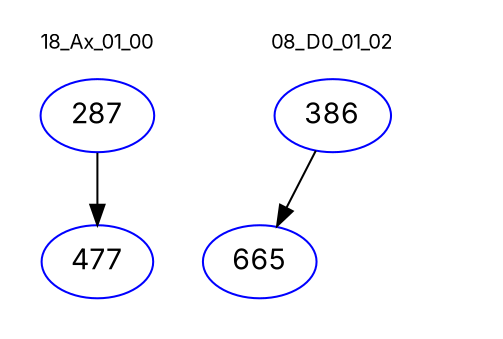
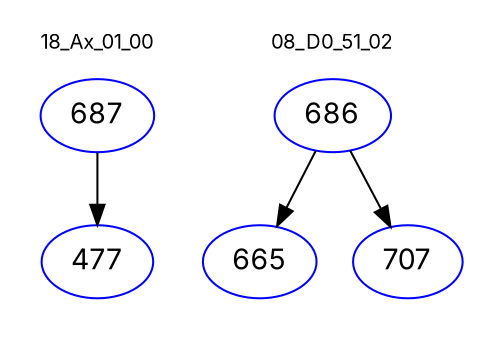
cluster "08_D0_01_02": label "08_D0_01_02" -> "08_D0_51_02"
node "287": label "287" -> "687"
node "386": label "386" -> "686"
node "707": added
